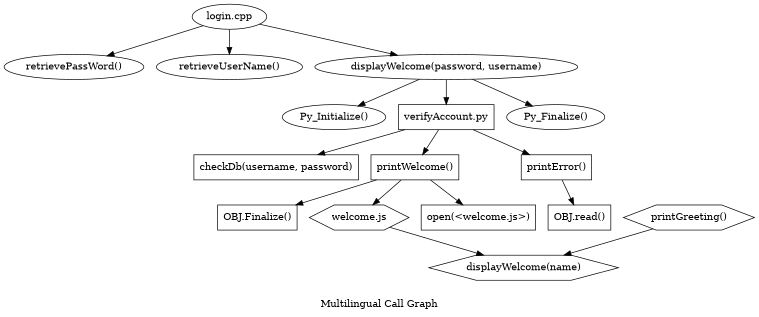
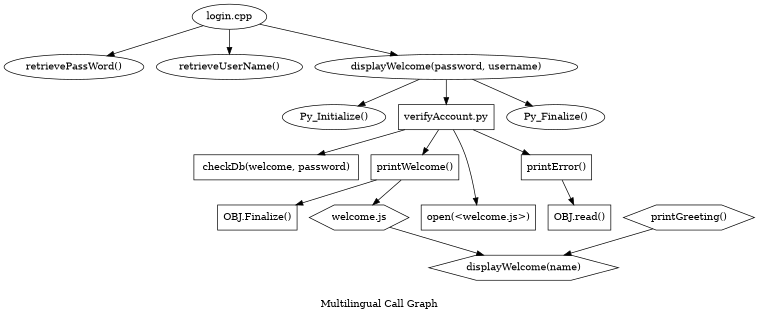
node "checkDb(username, password)": label "checkDb(username, password)" -> "checkDb(welcome, password)"
edge "printWelcome()" -> "open(<welcome.js>)": now "verifyAccount.py" -> "open(<welcome.js>)"
